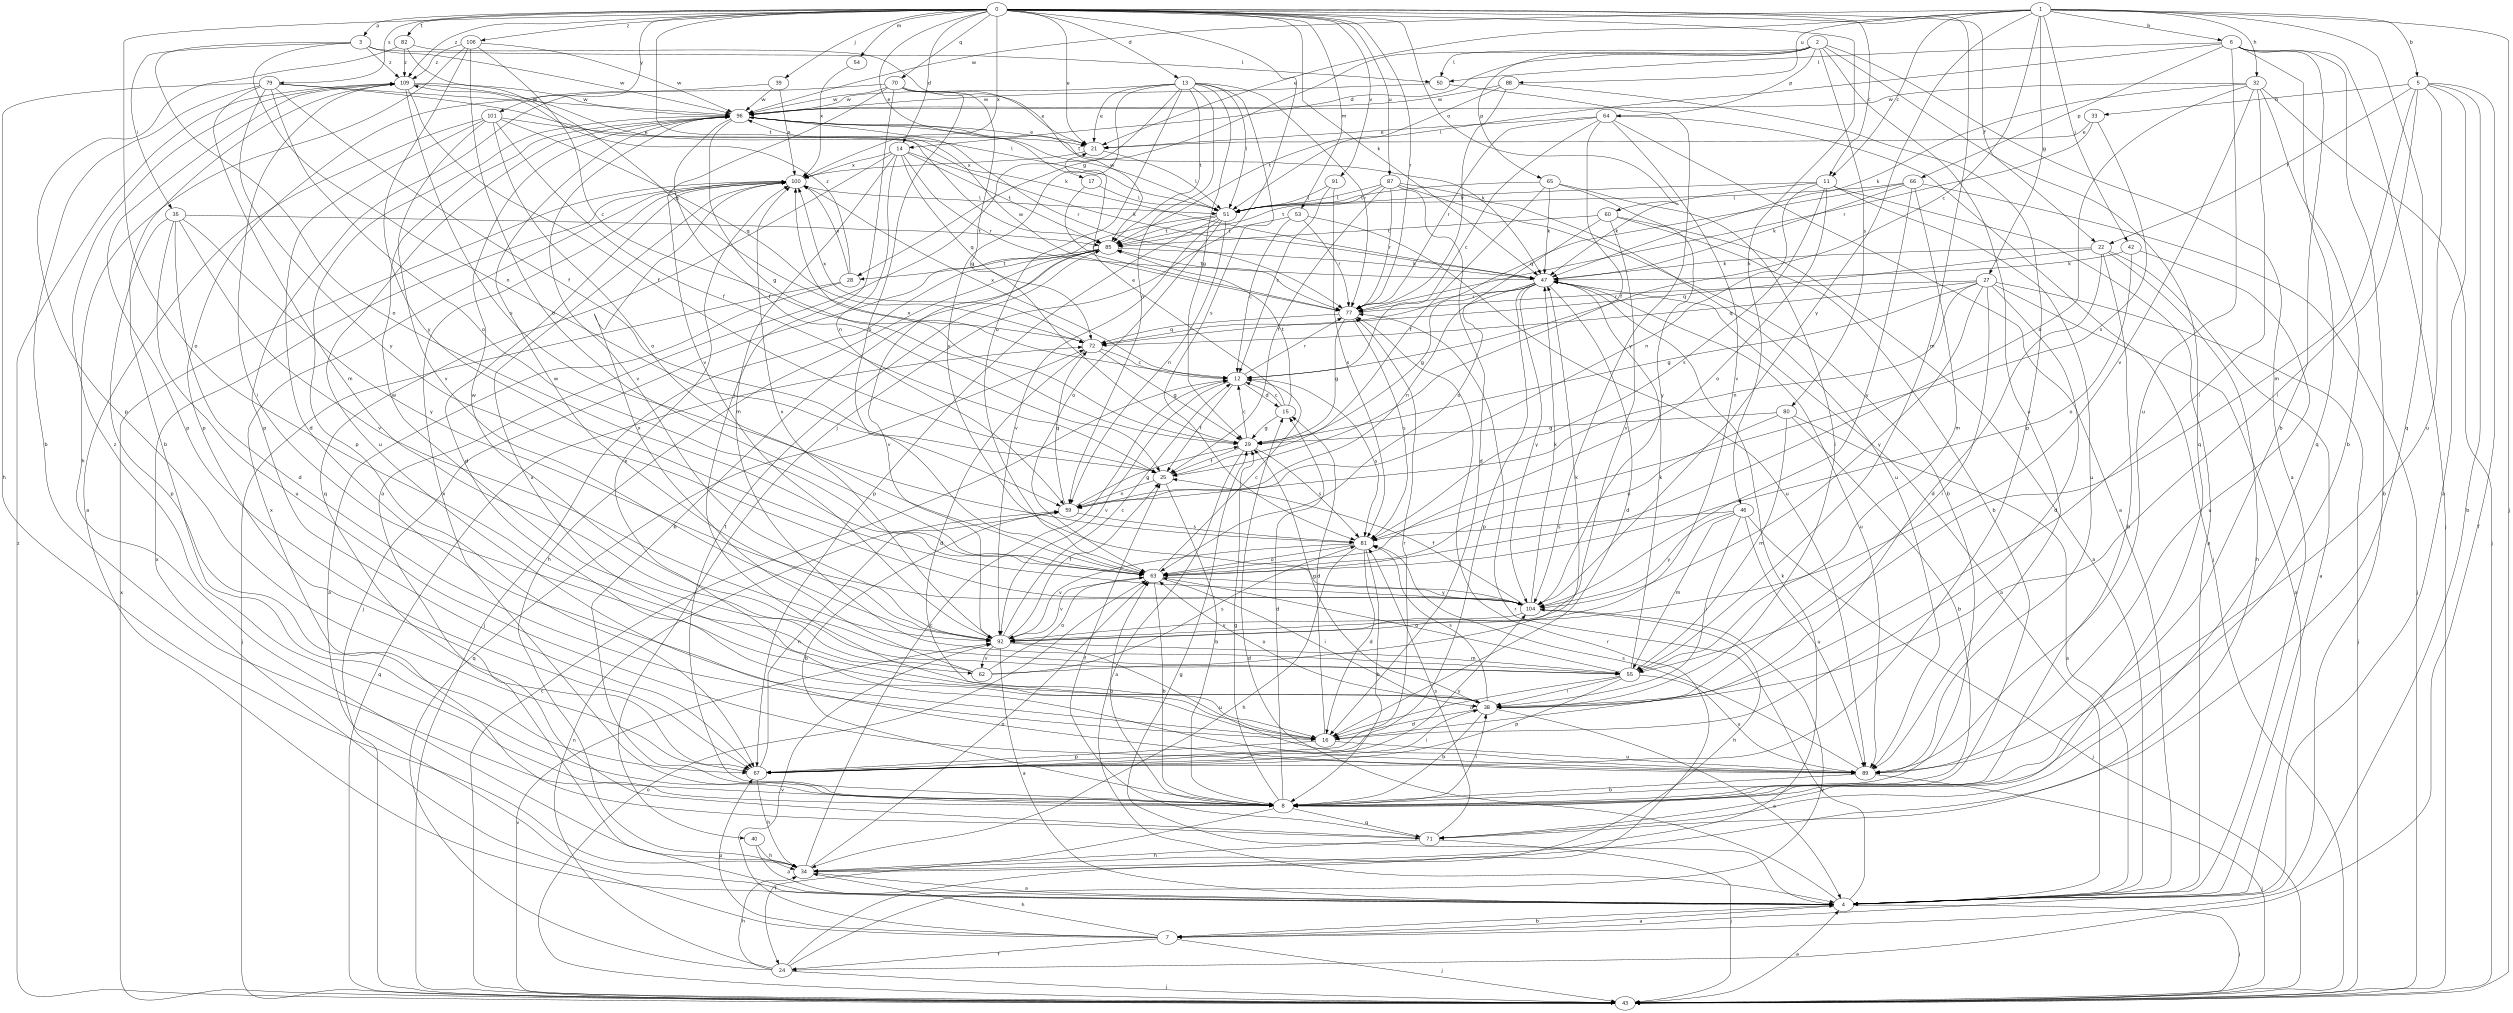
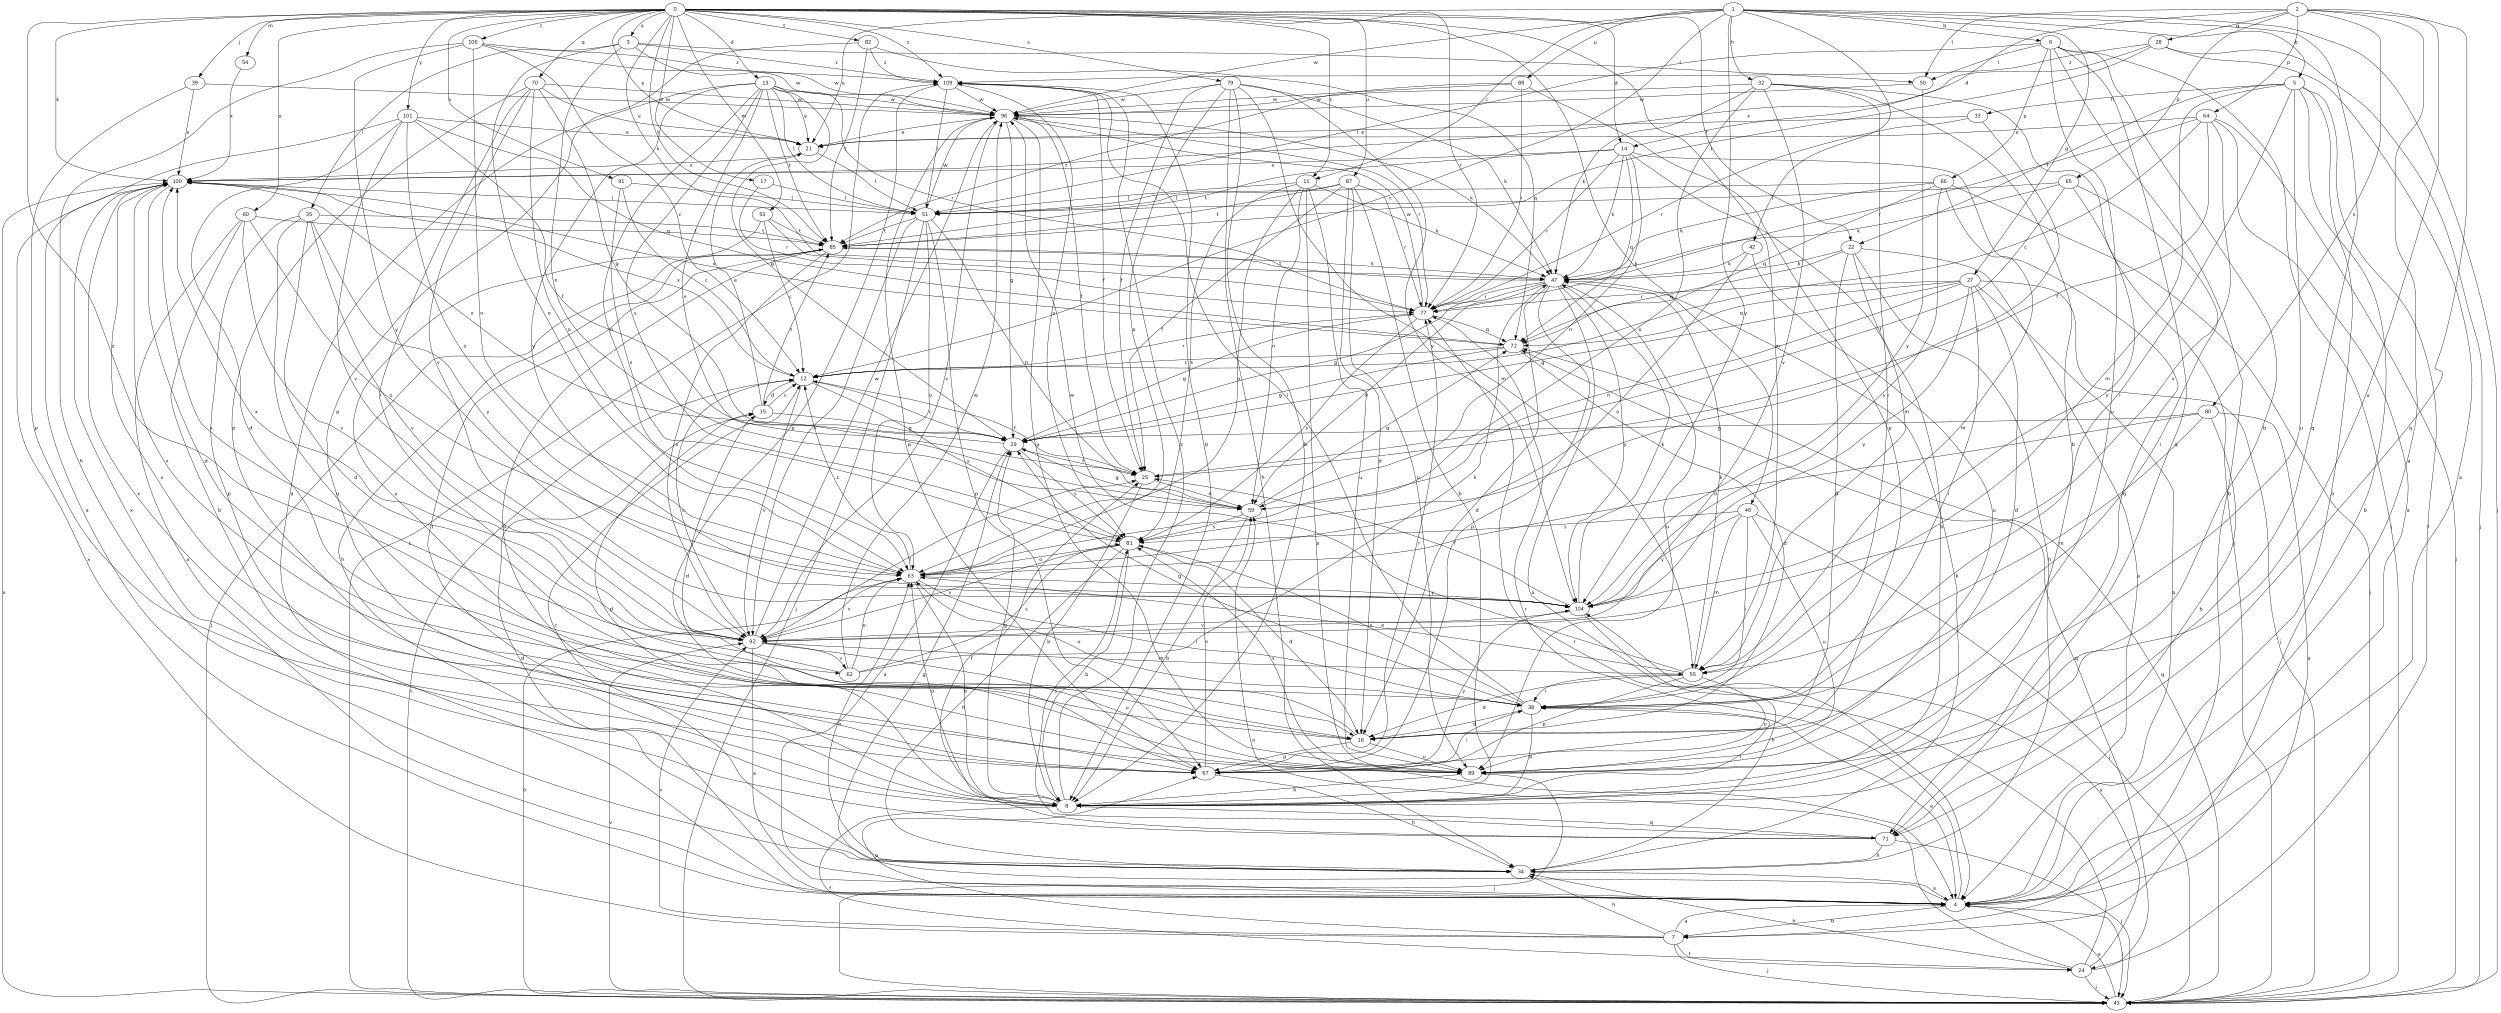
edge "85" -> "28": reversed
node "40": removed
